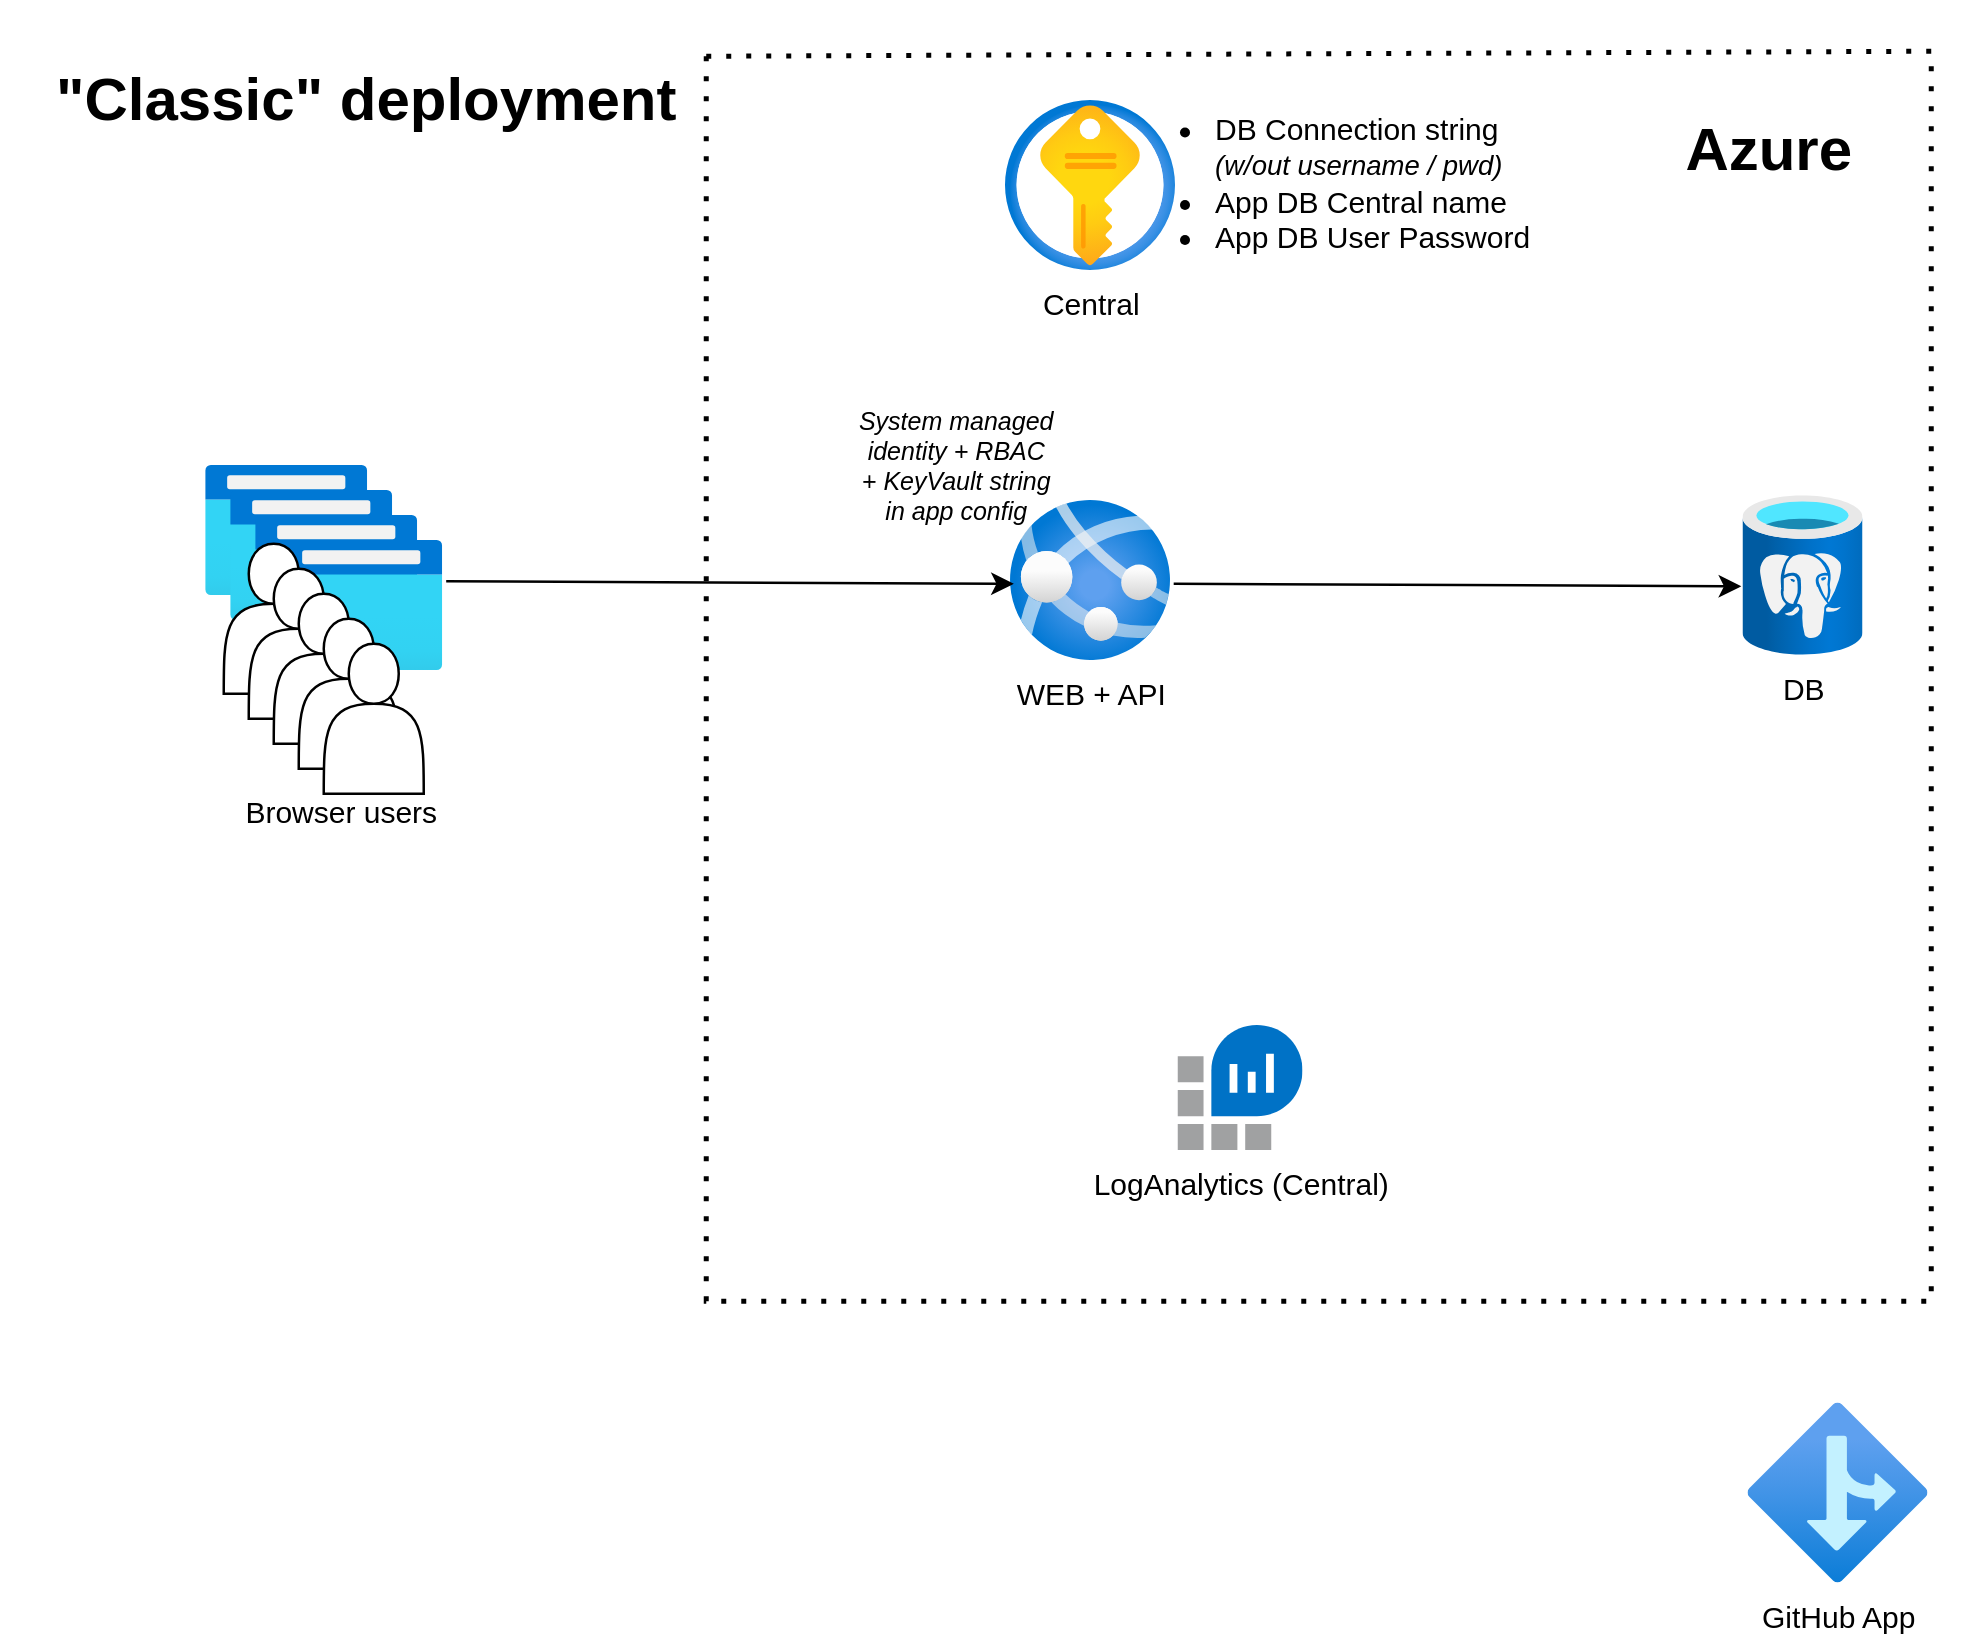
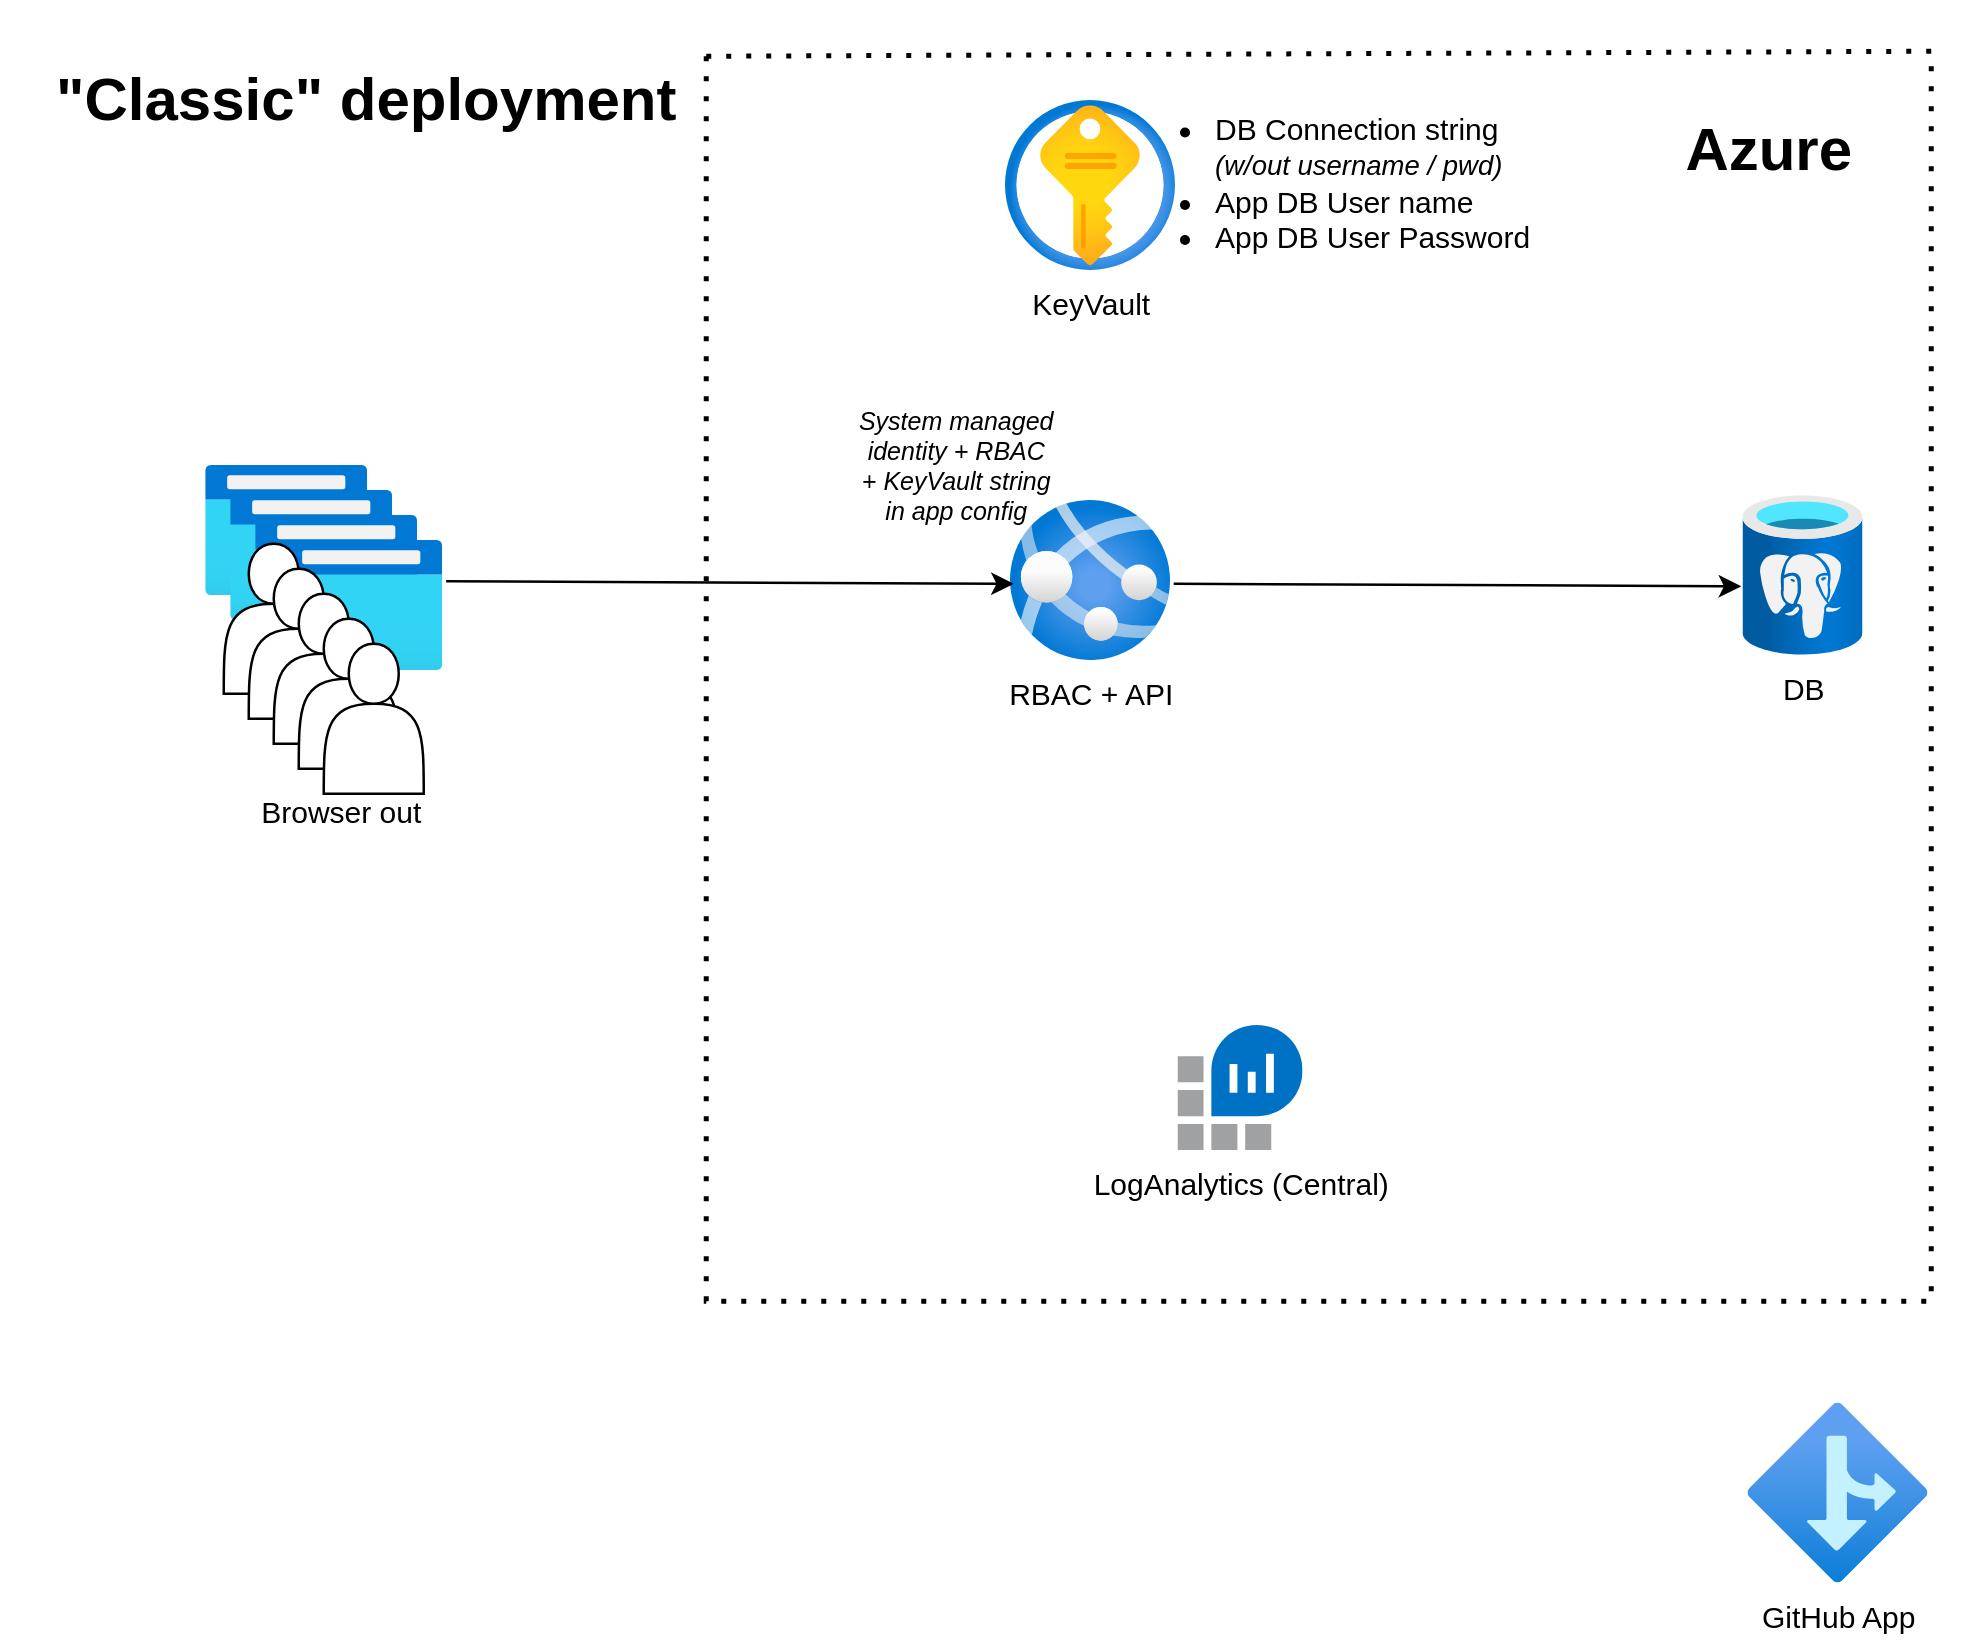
node "DB Connection string (w/out username / pwd) App DB Central name App DB User Password": label "DB Connection string (w/out username / pwd) App DB Central name App DB User Password" -> "DB Connection string (w/out username / pwd) App DB User name App DB User Password"
node "Central": label "Central" -> "KeyVault"
node "WEB + API": label "WEB + API" -> "RBAC + API"
node "Browser users": label "Browser users" -> "Browser out"
